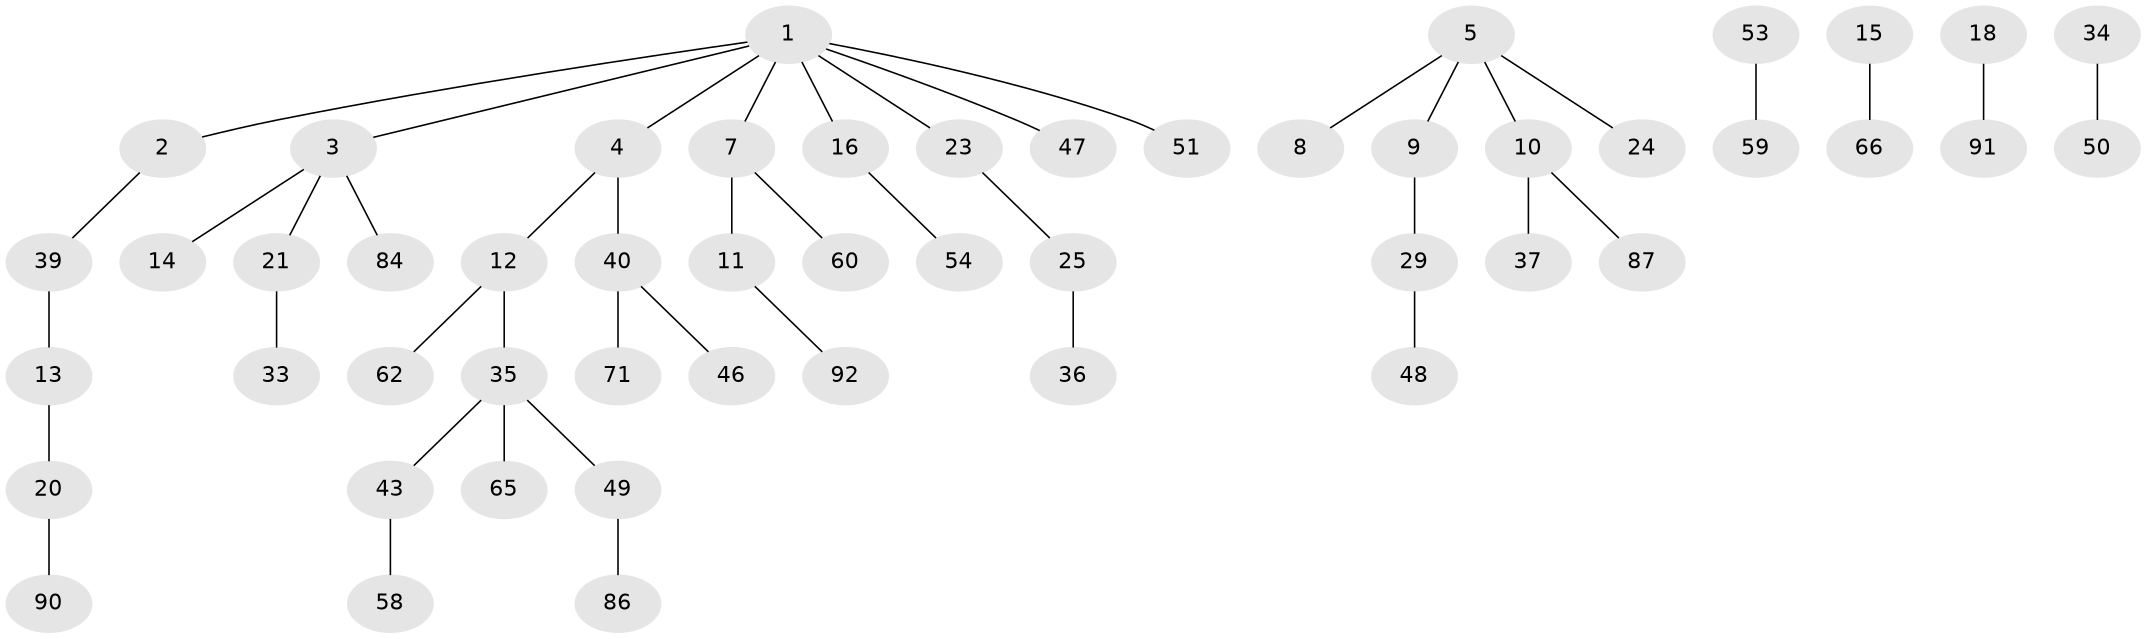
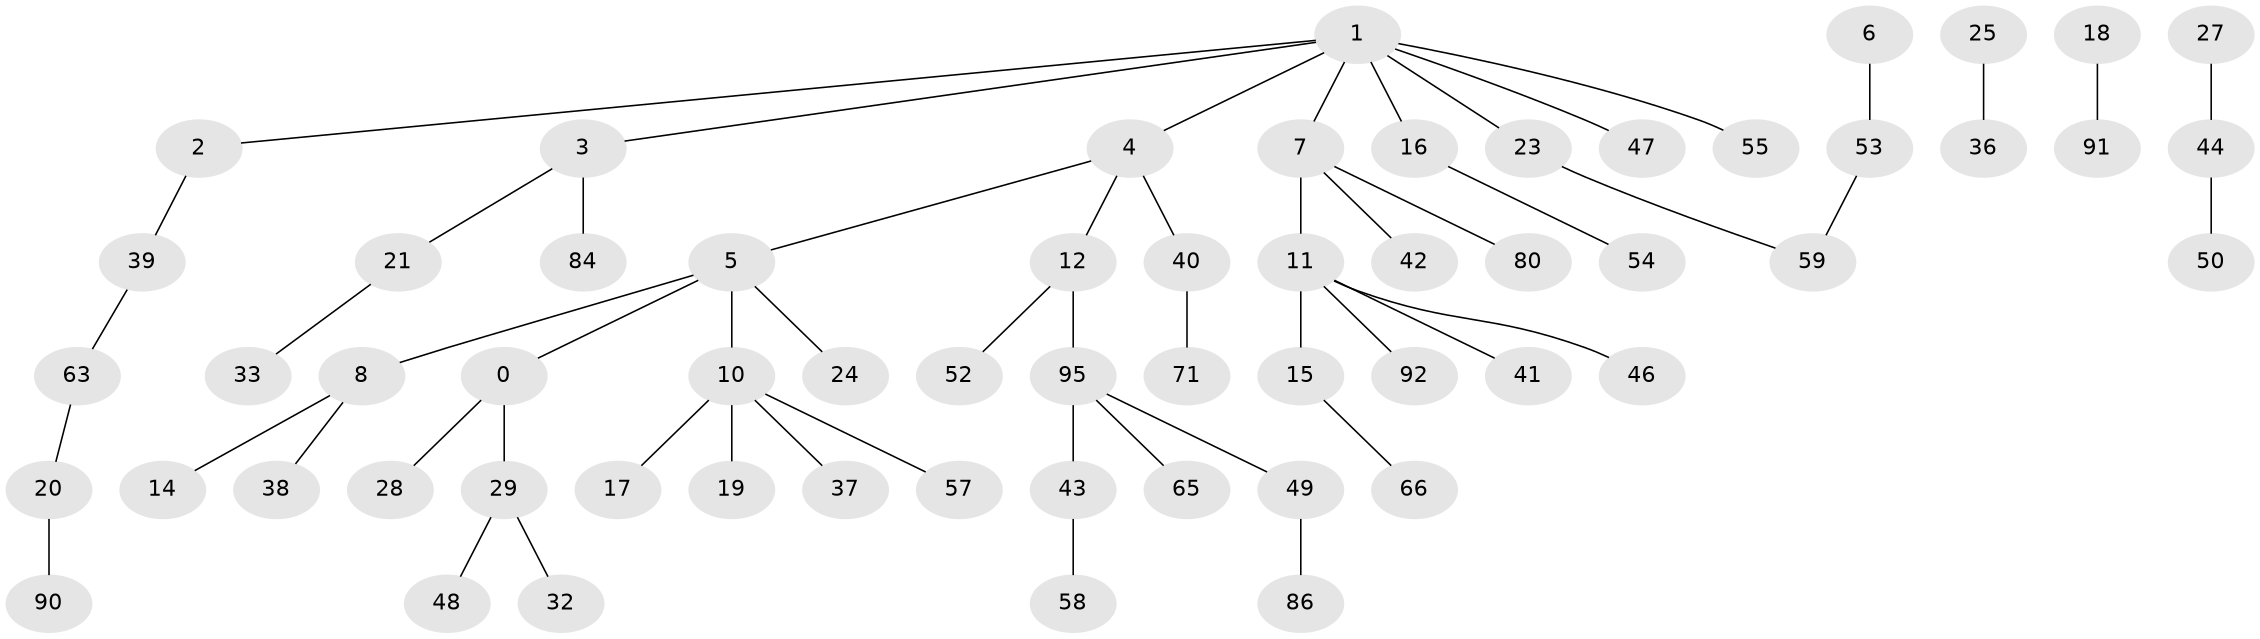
node "6": added
node "34": label "34" -> "44"
node "27": added
node "51": label "51" -> "55"
node "9": label "9" -> "0"
edge "4" -- "5": added
edge "23" -- "25": now "23" -- "59"
edge "3" -- "14": now "8" -- "14"
node "60": label "60" -> "80"
node "42": added
node "87": label "87" -> "57"
edge "40" -- "46": now "11" -- "46"
edge "11" -- "15": added
node "13": label "13" -> "63"
node "62": label "62" -> "52"
node "35": label "35" -> "95"
node "41": added
node "38": added
node "28": added
node "17": added
node "19": added
node "32": added
